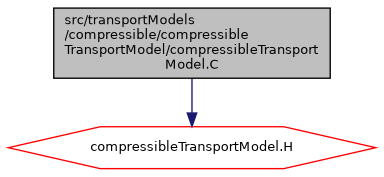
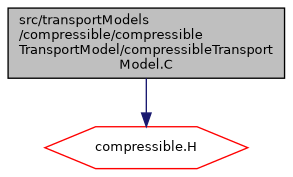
node "compressibleTransportModel.H": label "compressibleTransportModel.H" -> "compressible.H"
